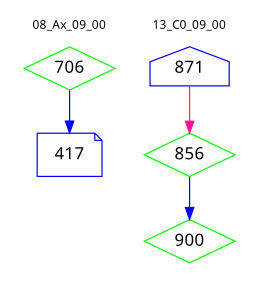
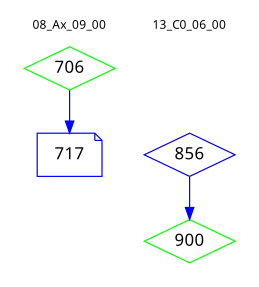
cluster "13_C0_09_00": label "13_C0_09_00" -> "13_C0_06_00"
node "871": removed
node "417": label "417" -> "717"
node "856": color green -> blue
